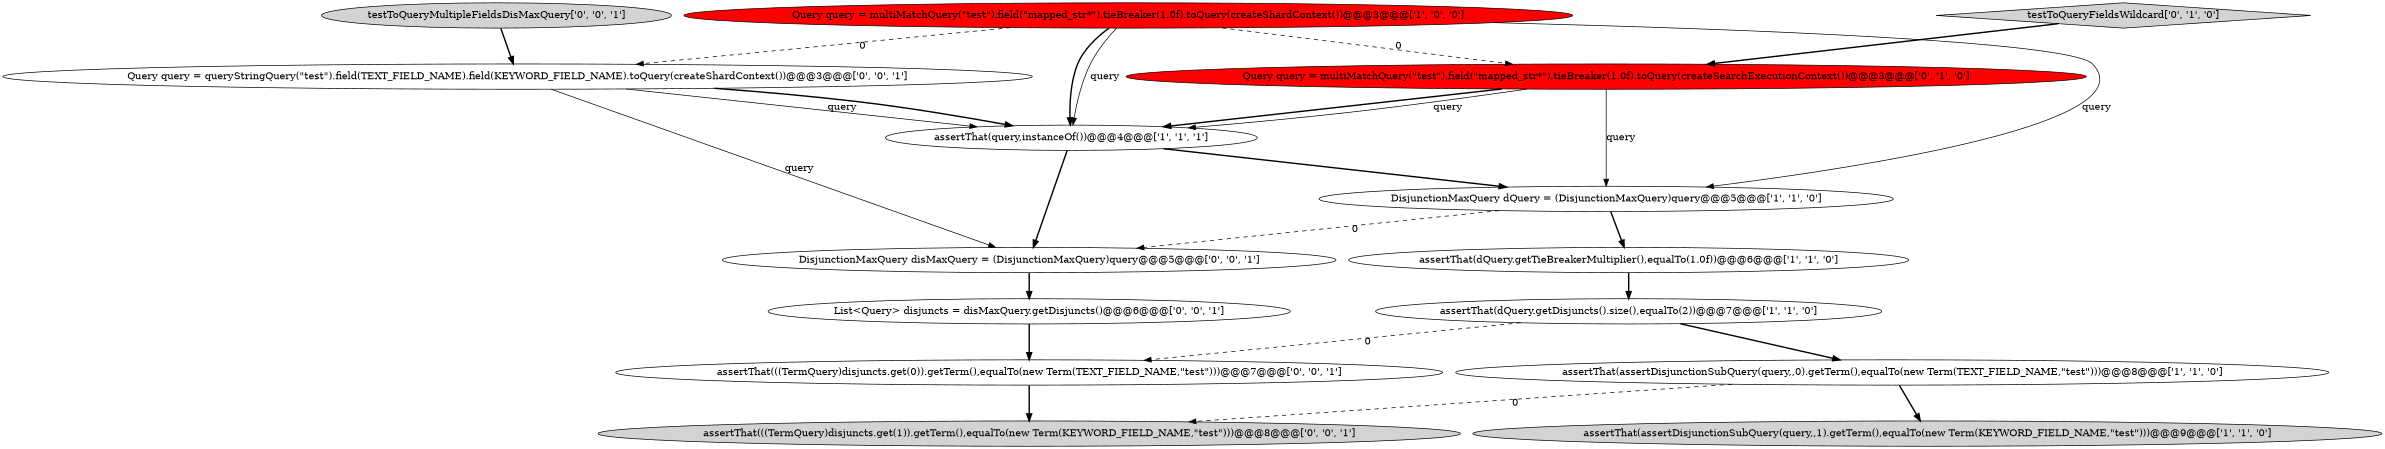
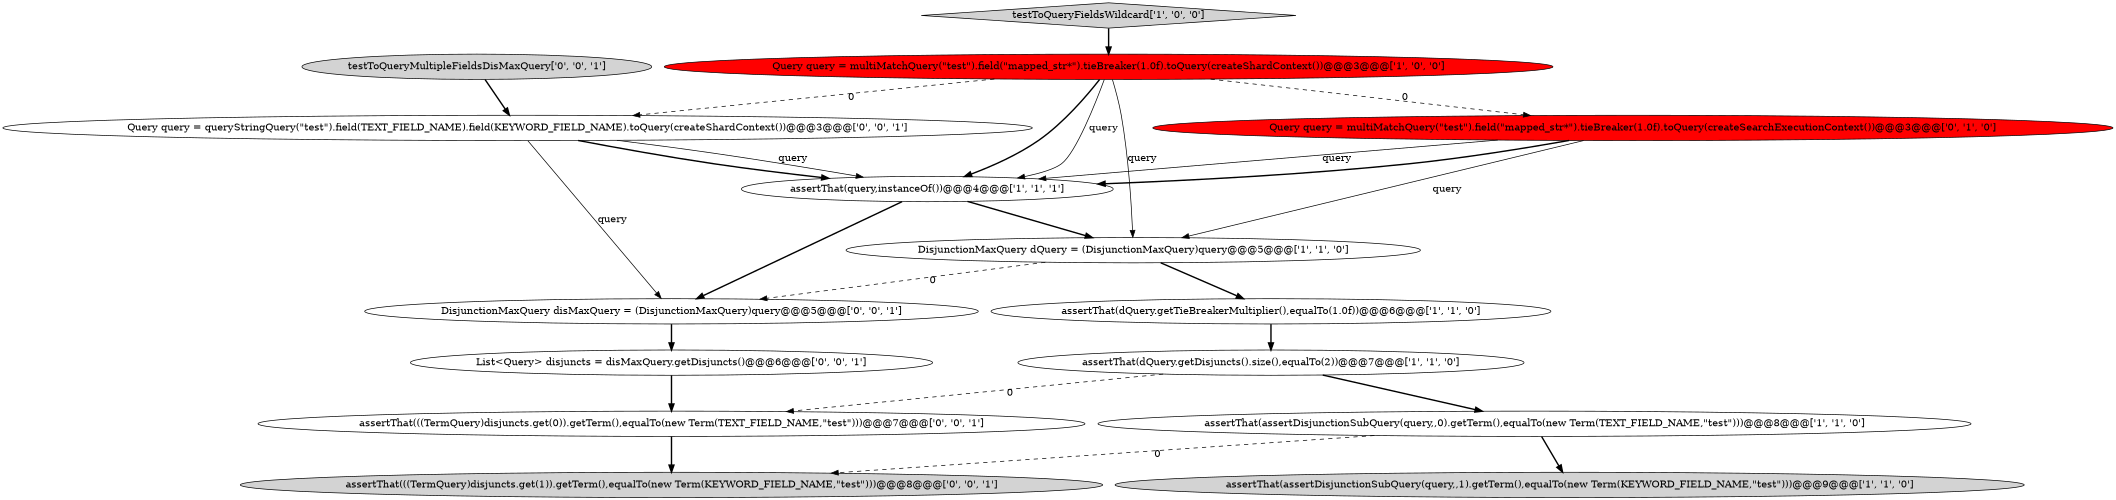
node "testToQueryFieldsWildcard['1', '0', '0']": added
node "testToQueryFieldsWildcard['0', '1', '0']": removed
